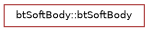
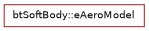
node "btSoftBody::btSoftBody": label "btSoftBody::btSoftBody" -> "btSoftBody::eAeroModel"
